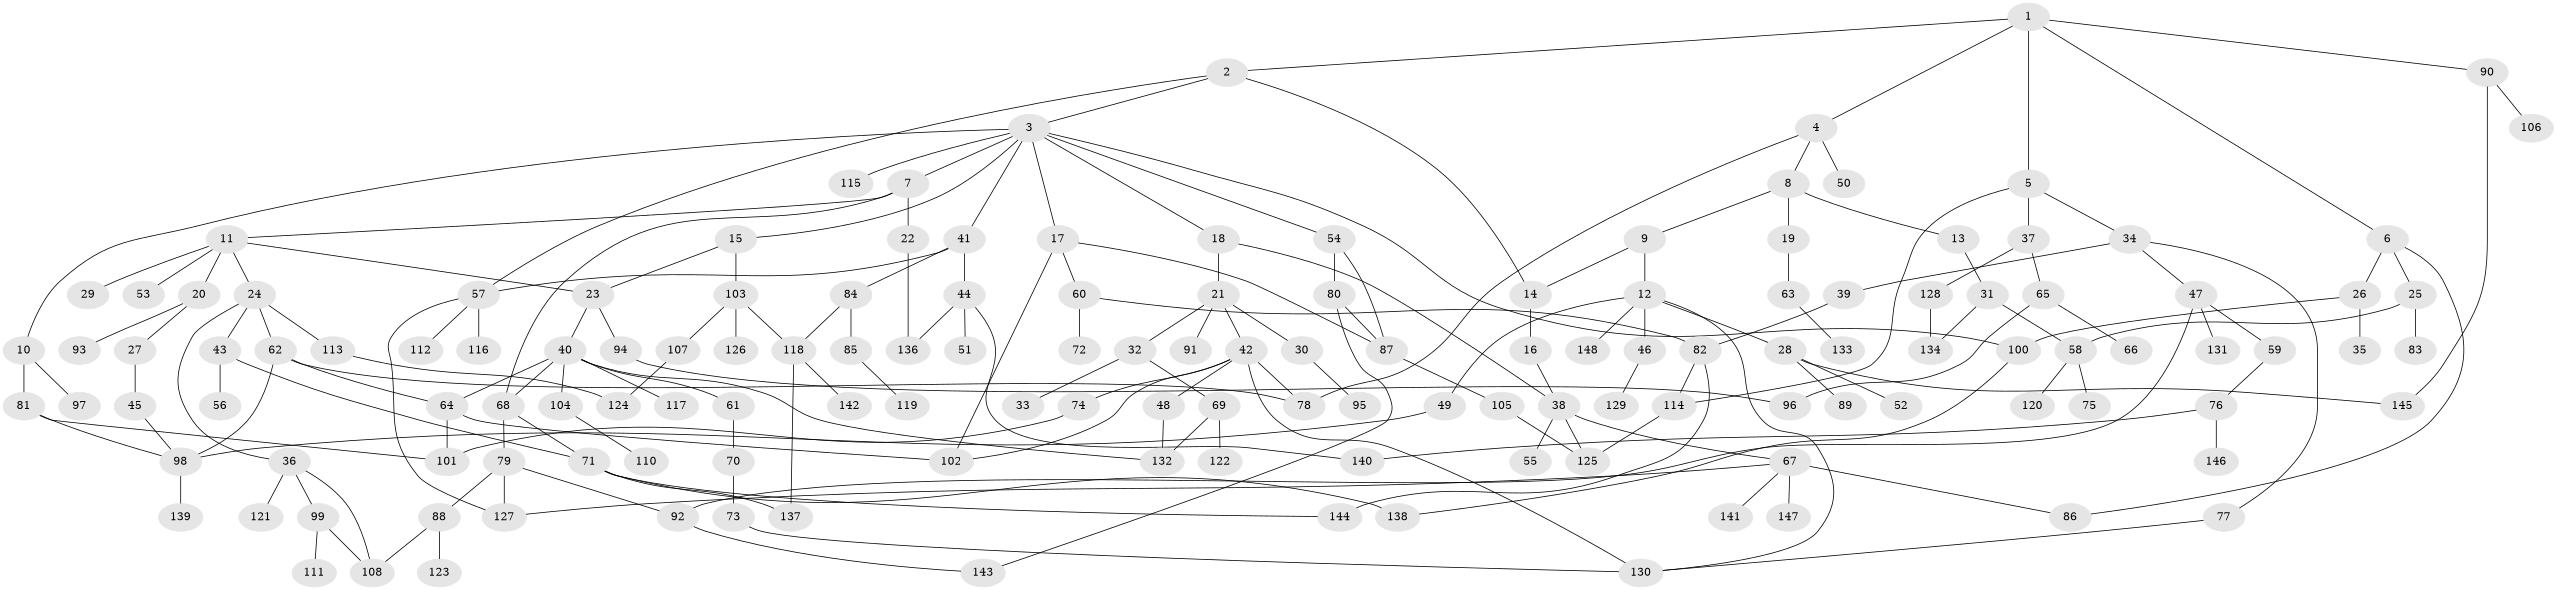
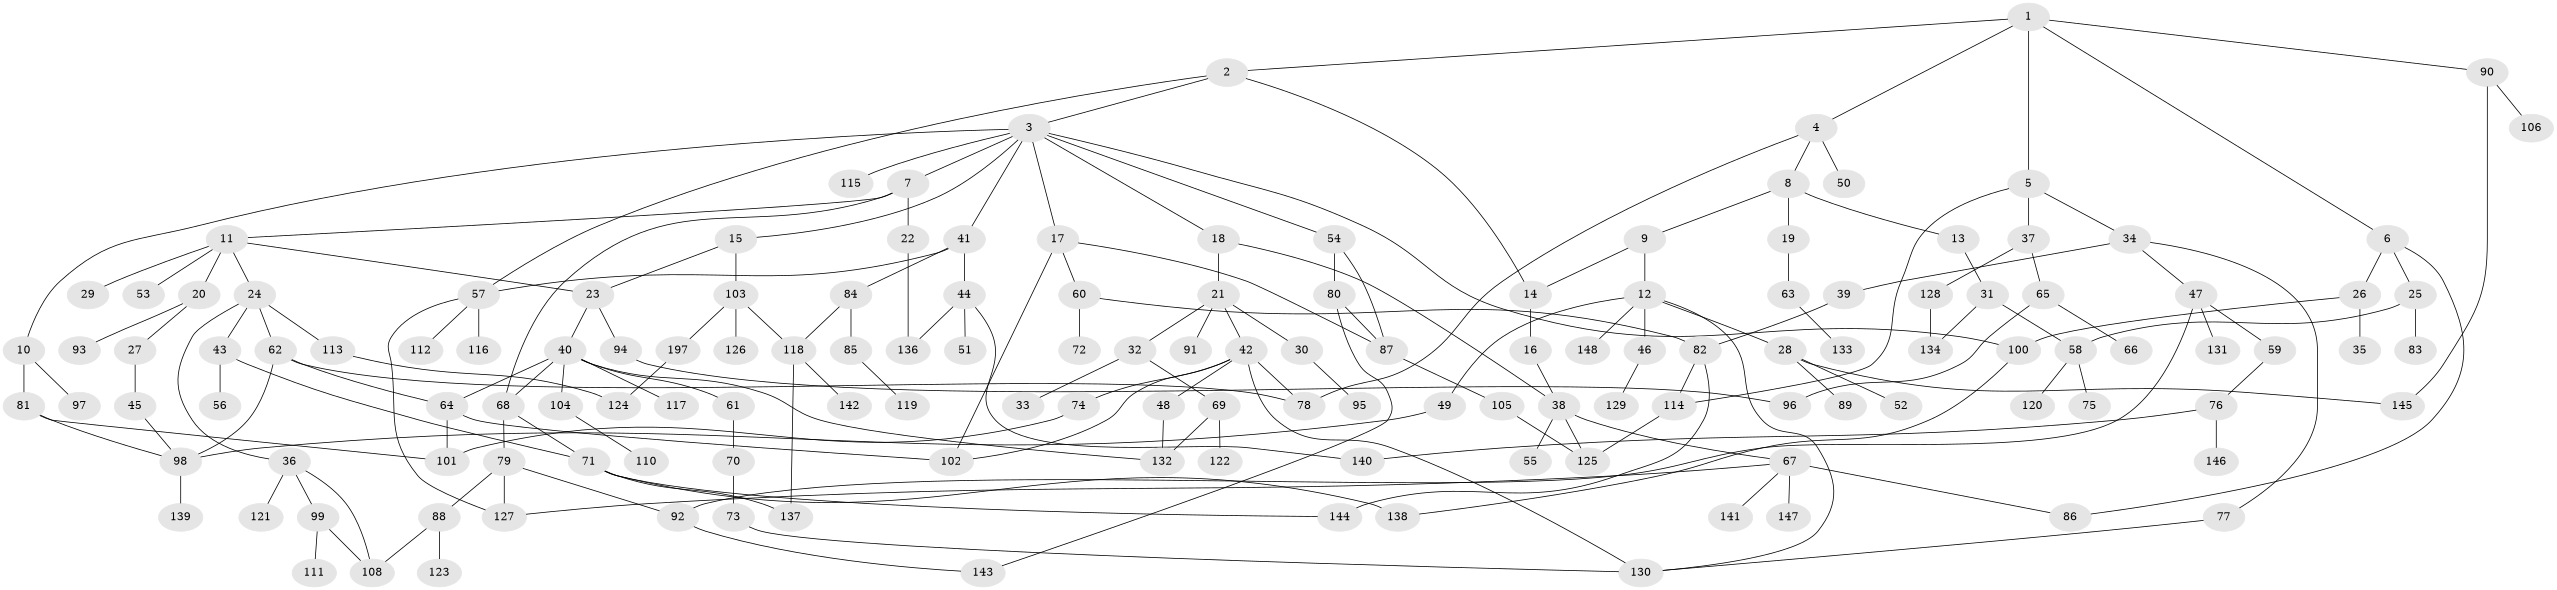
node "107": label "107" -> "197"
